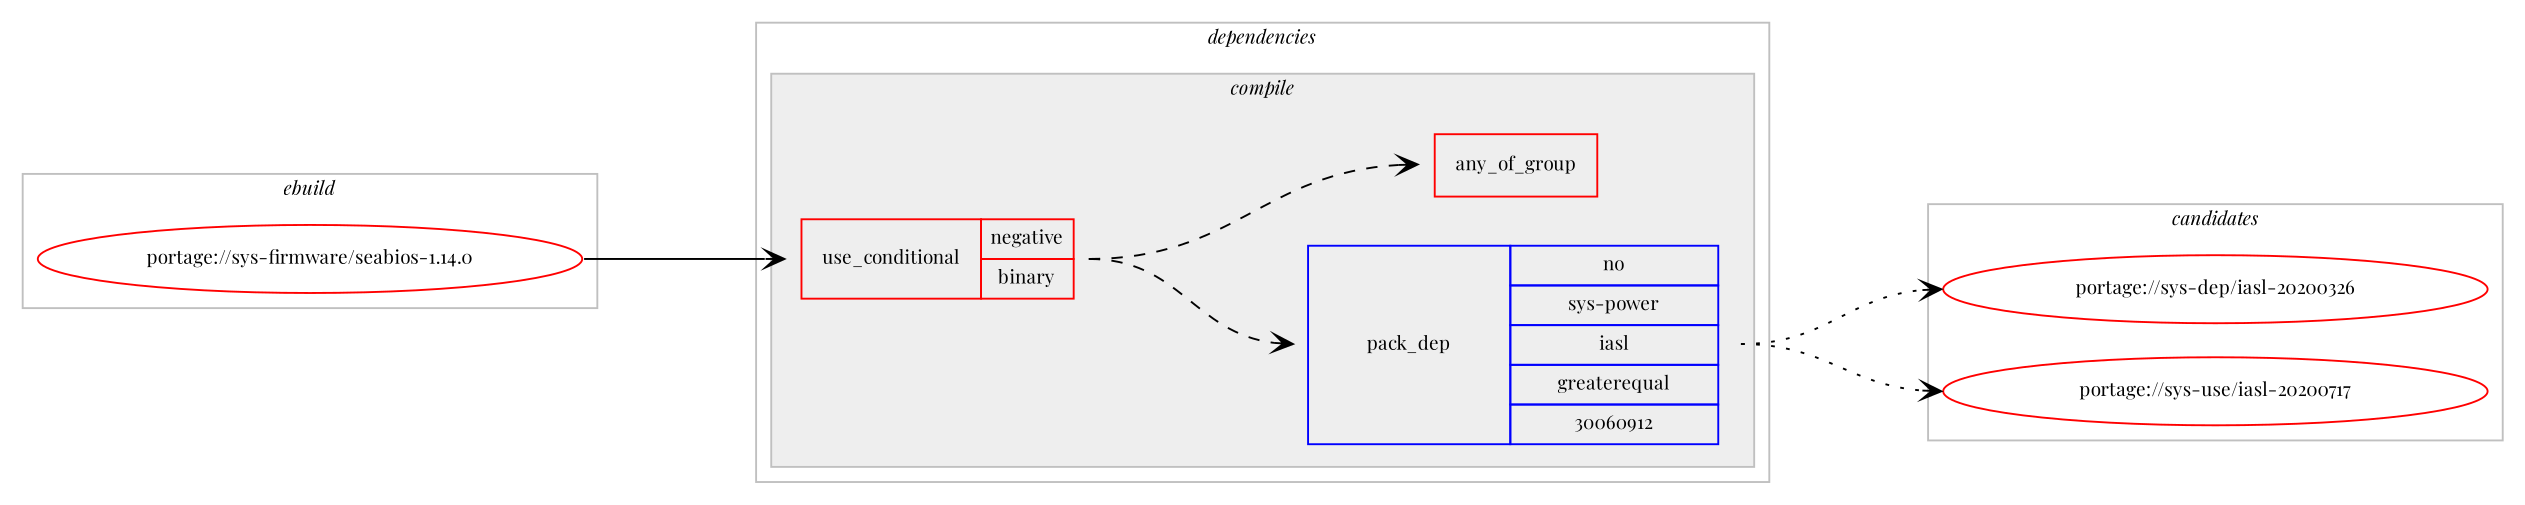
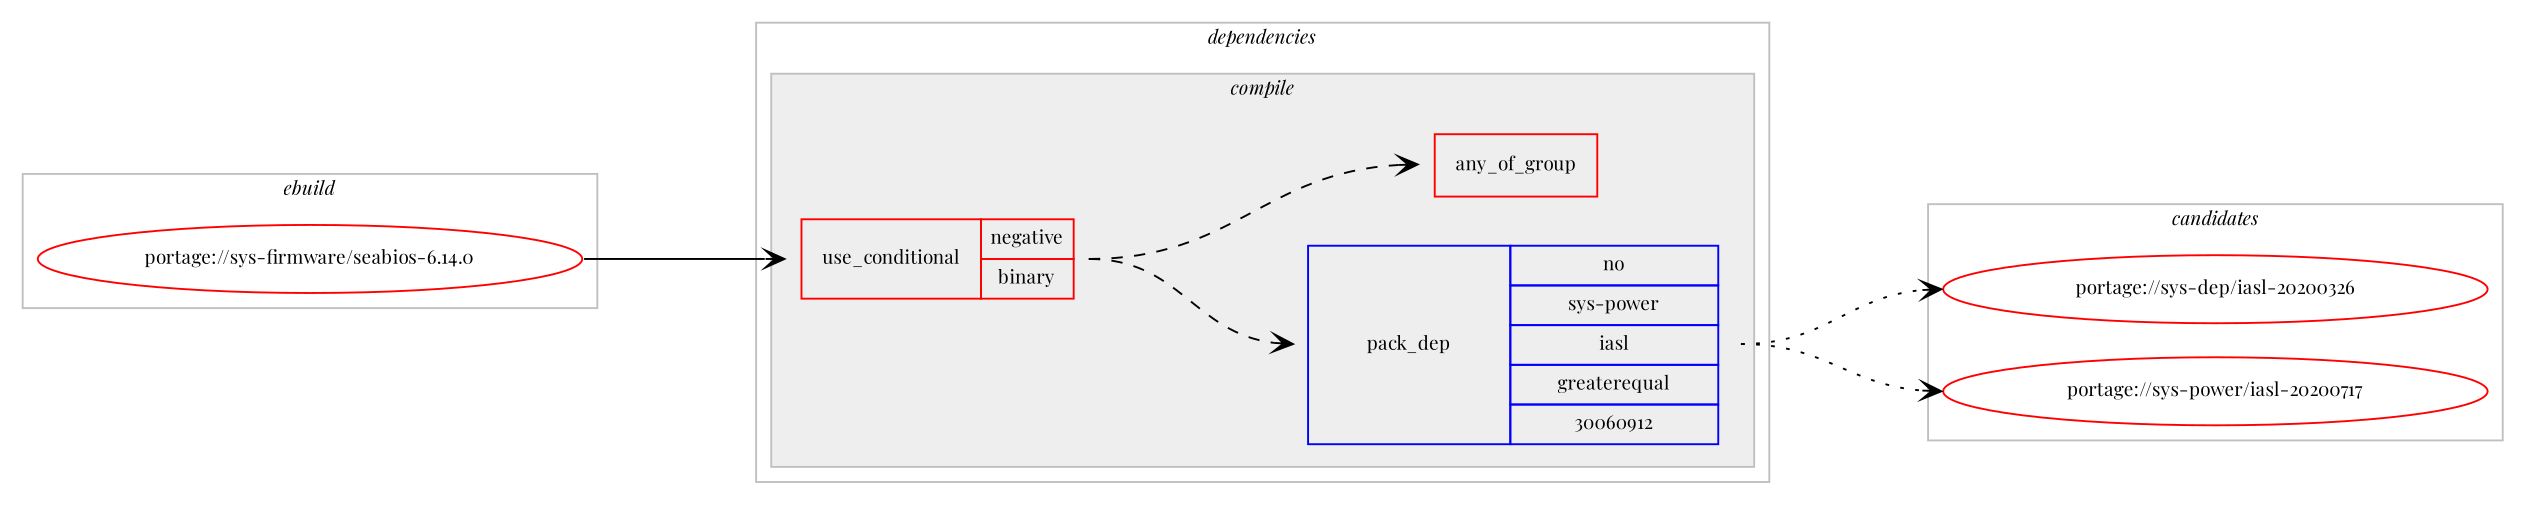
node "portage://sys-firmware/seabios-1.14.0": label "portage://sys-firmware/seabios-1.14.0" -> "portage://sys-firmware/seabios-6.14.0"
node "portage://sys-use/iasl-20200717": label "portage://sys-use/iasl-20200717" -> "portage://sys-power/iasl-20200717"
